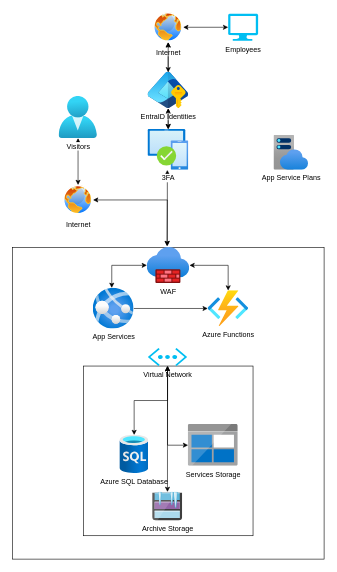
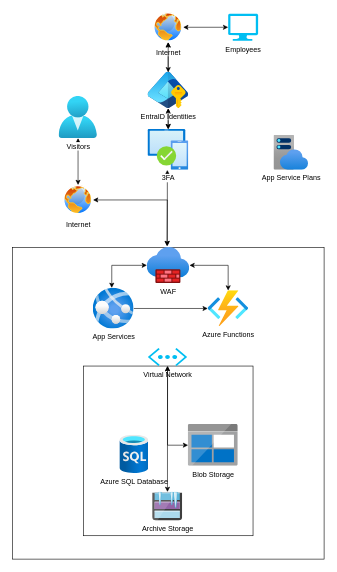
edge "Virtual Network" -- "Azure SQL Database": removed
node "Services Storage": label "Services Storage" -> "Blob Storage"
